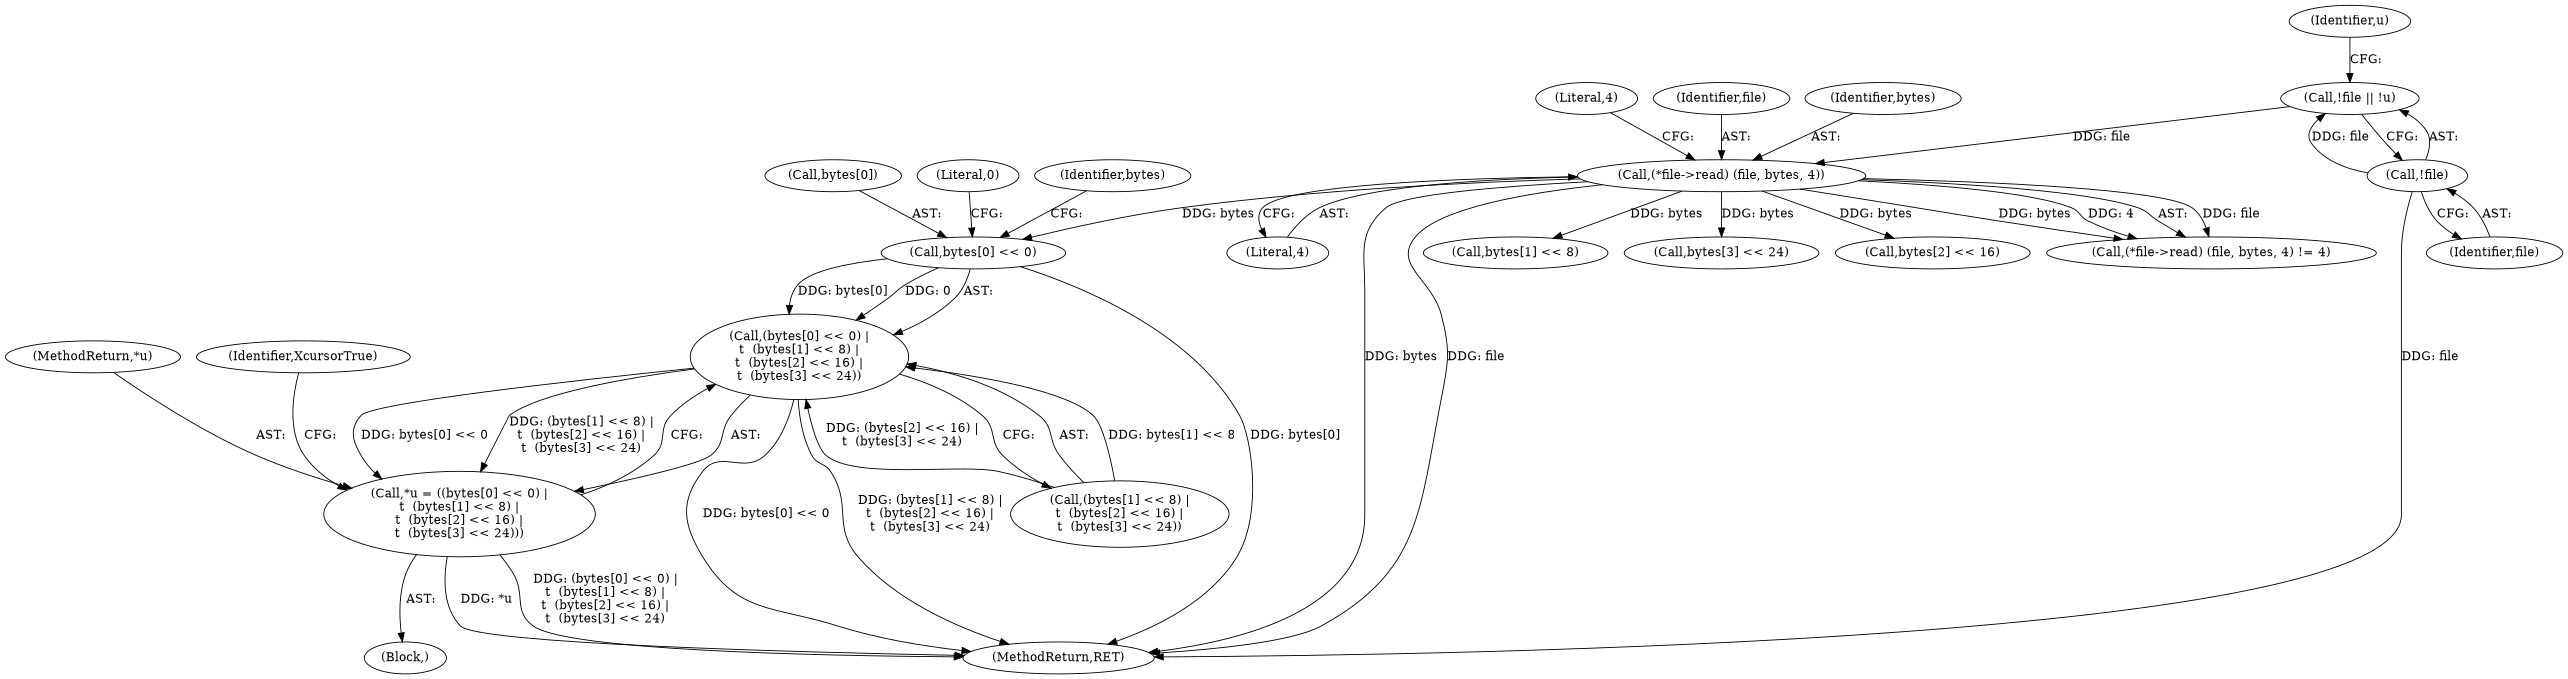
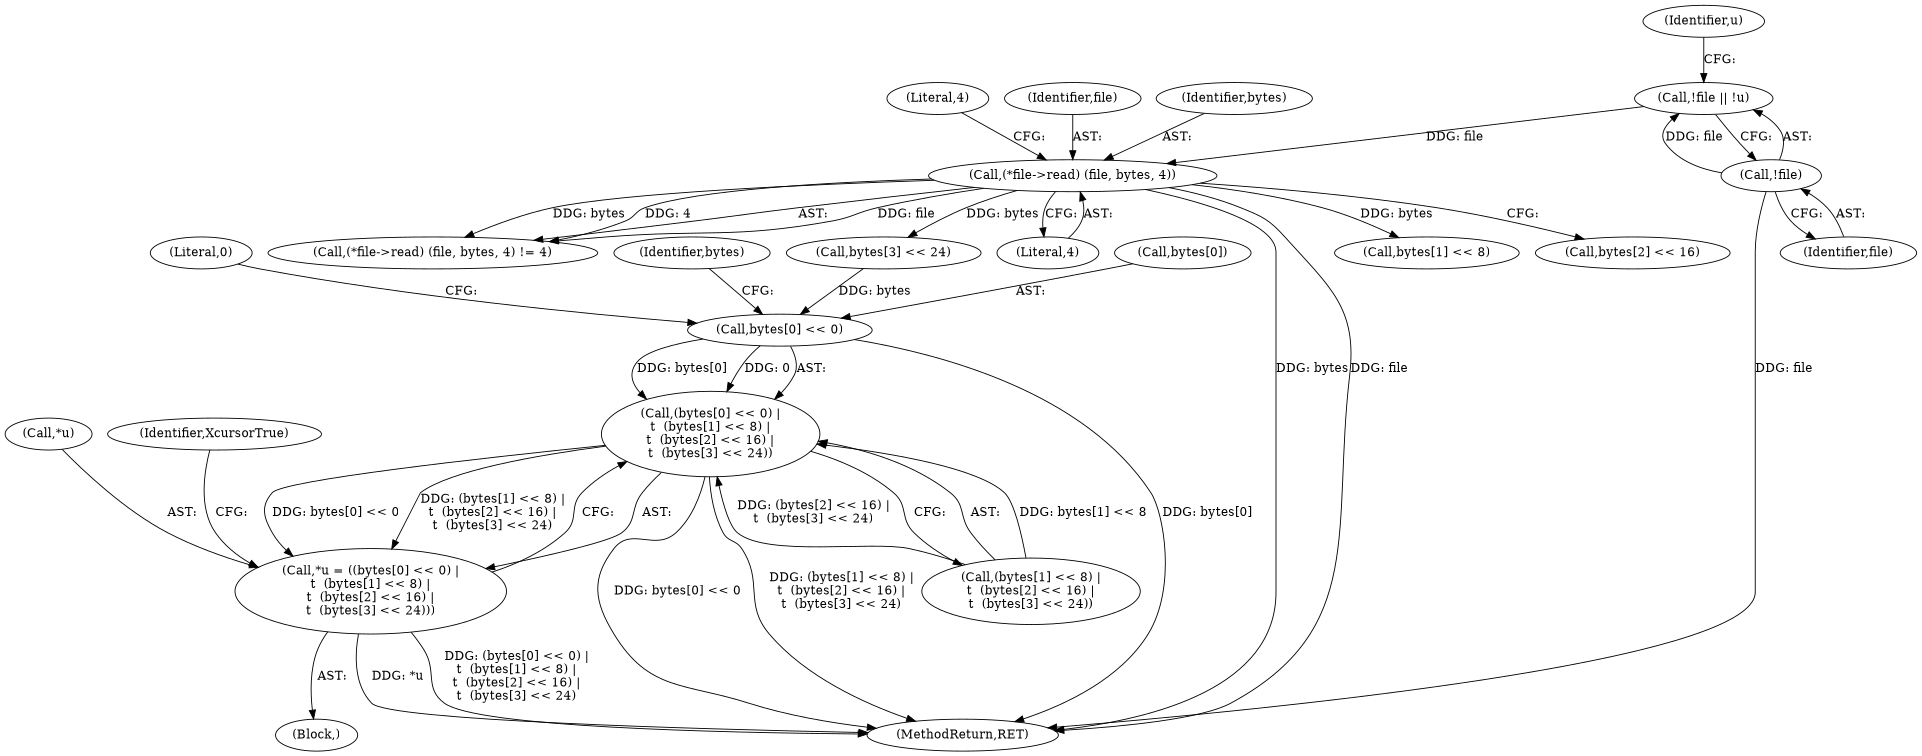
edge "(Call,(*file->read) (file, bytes, 4))" -> "(Call,bytes[0] << 0)": now "(Call,bytes[3] << 24)" -> "(Call,bytes[0] << 0)"
edge "(Call,(*file->read) (file, bytes, 4))" -> "(Call,bytes[2] << 16)": label "DDG: bytes" -> "CFG: "
node "(MethodReturn,*u)": label "(MethodReturn,*u)" -> "(Call,*u)"
